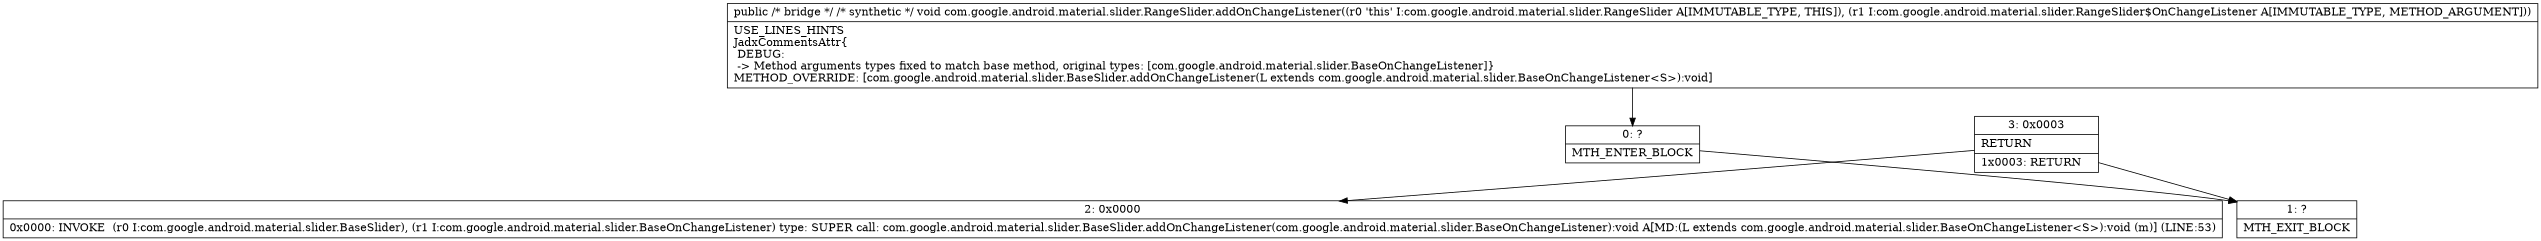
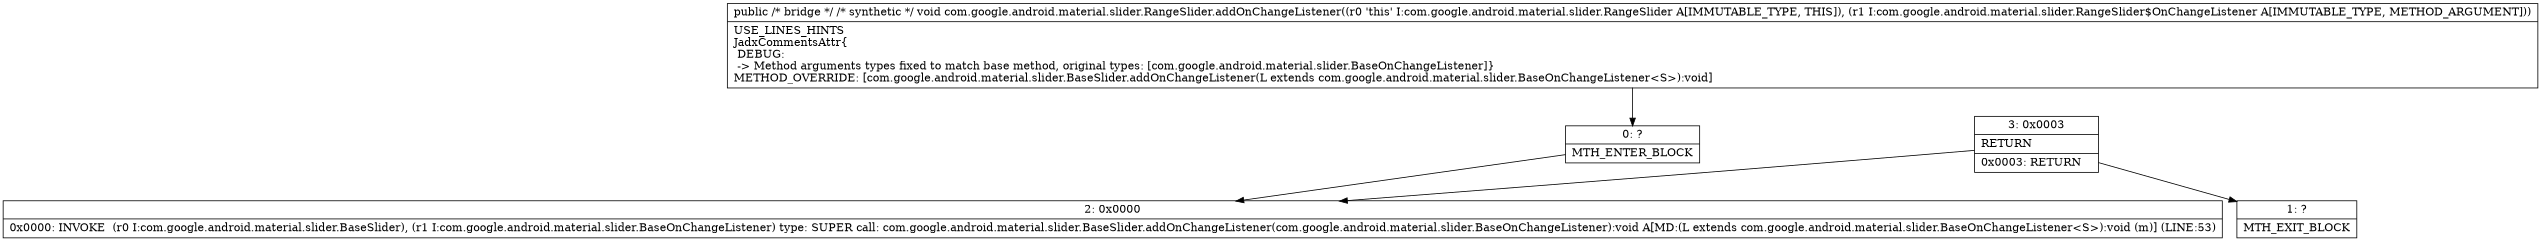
node "3: 0x0003": text "1x0003: RETURN" -> "0x0003: RETURN"
edge "0: ?" -> "1: ?": now "0: ?" -> "2: 0x0000"
